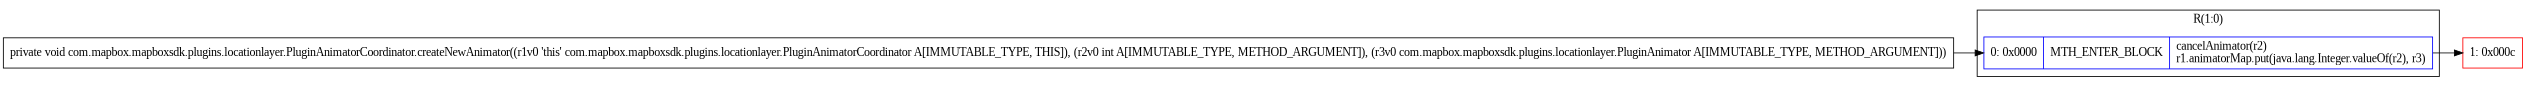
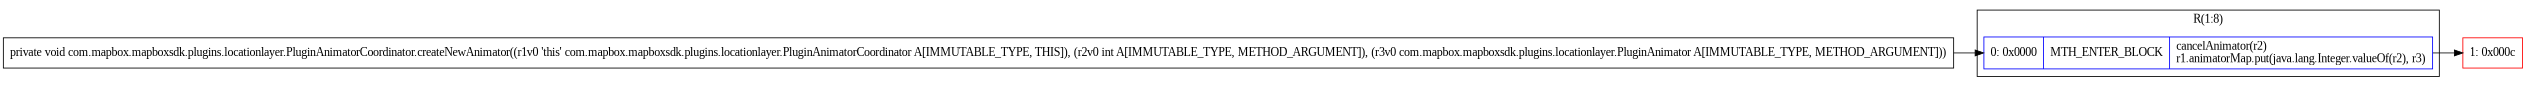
cluster "R(1:0)": label "R(1:0)" -> "R(1:8)"
